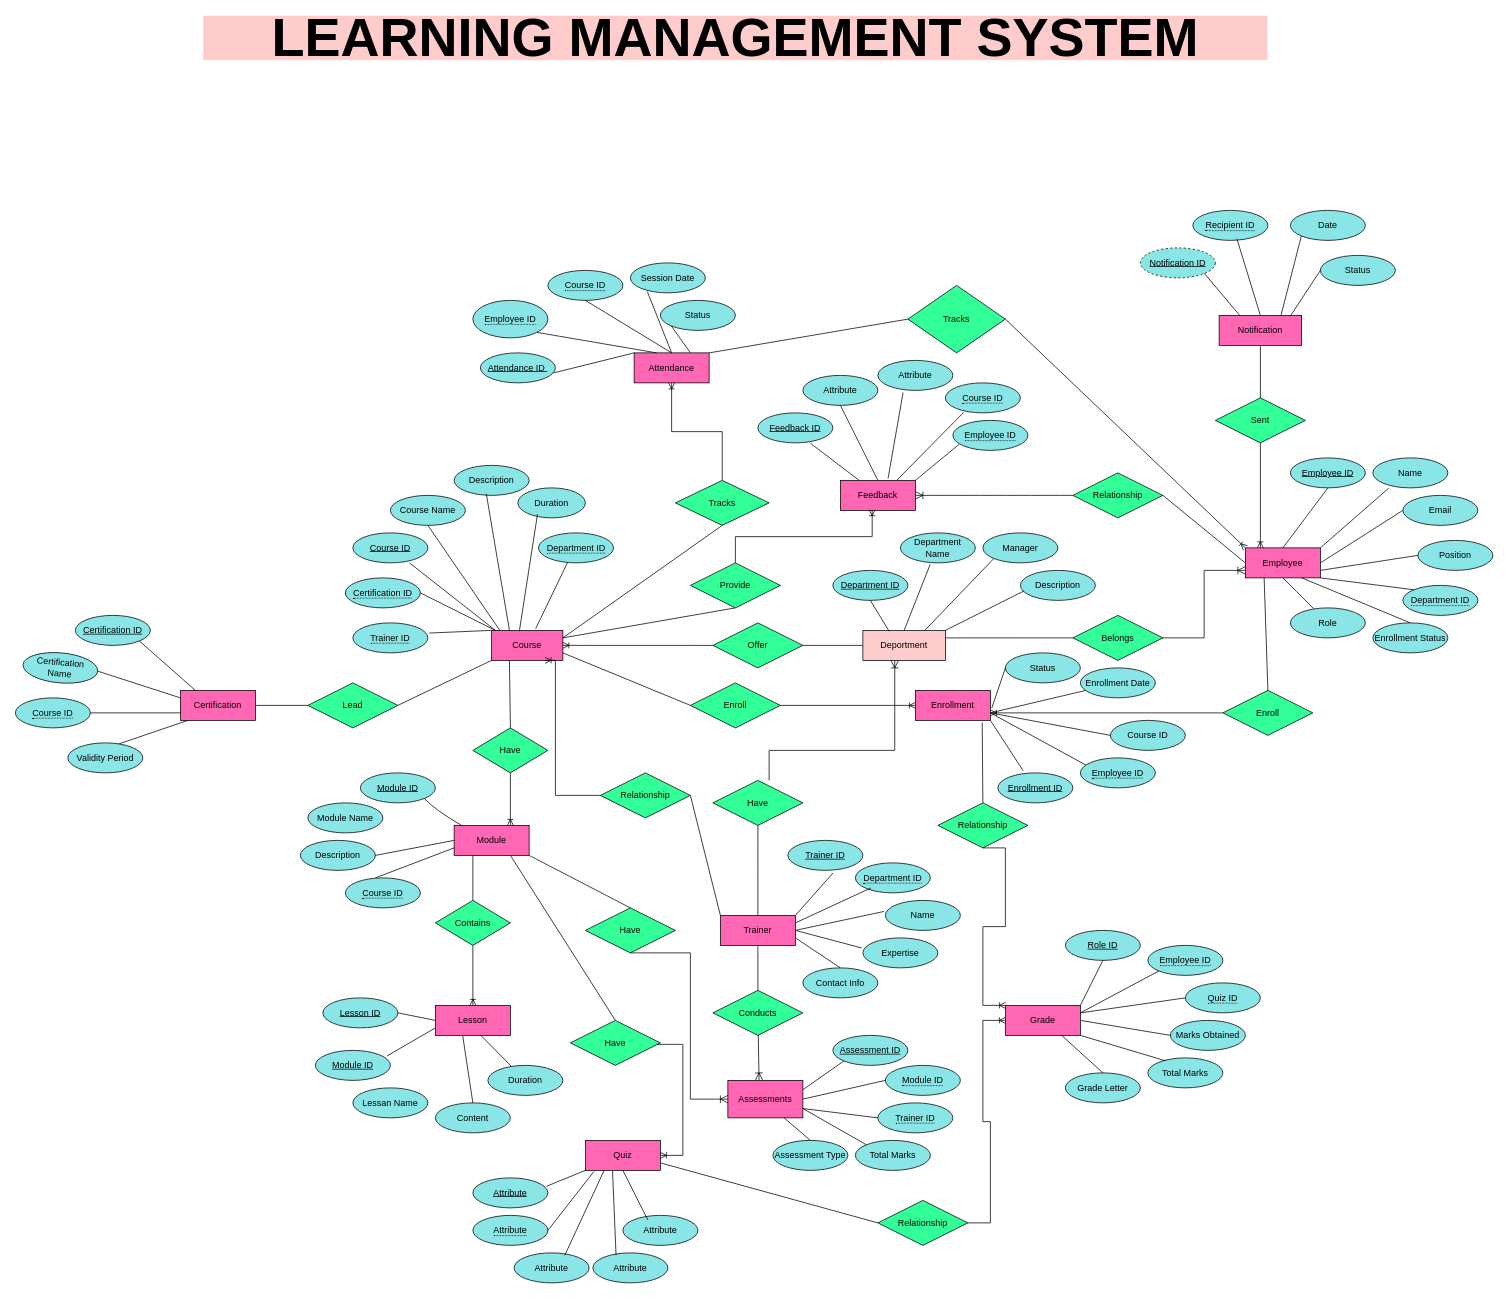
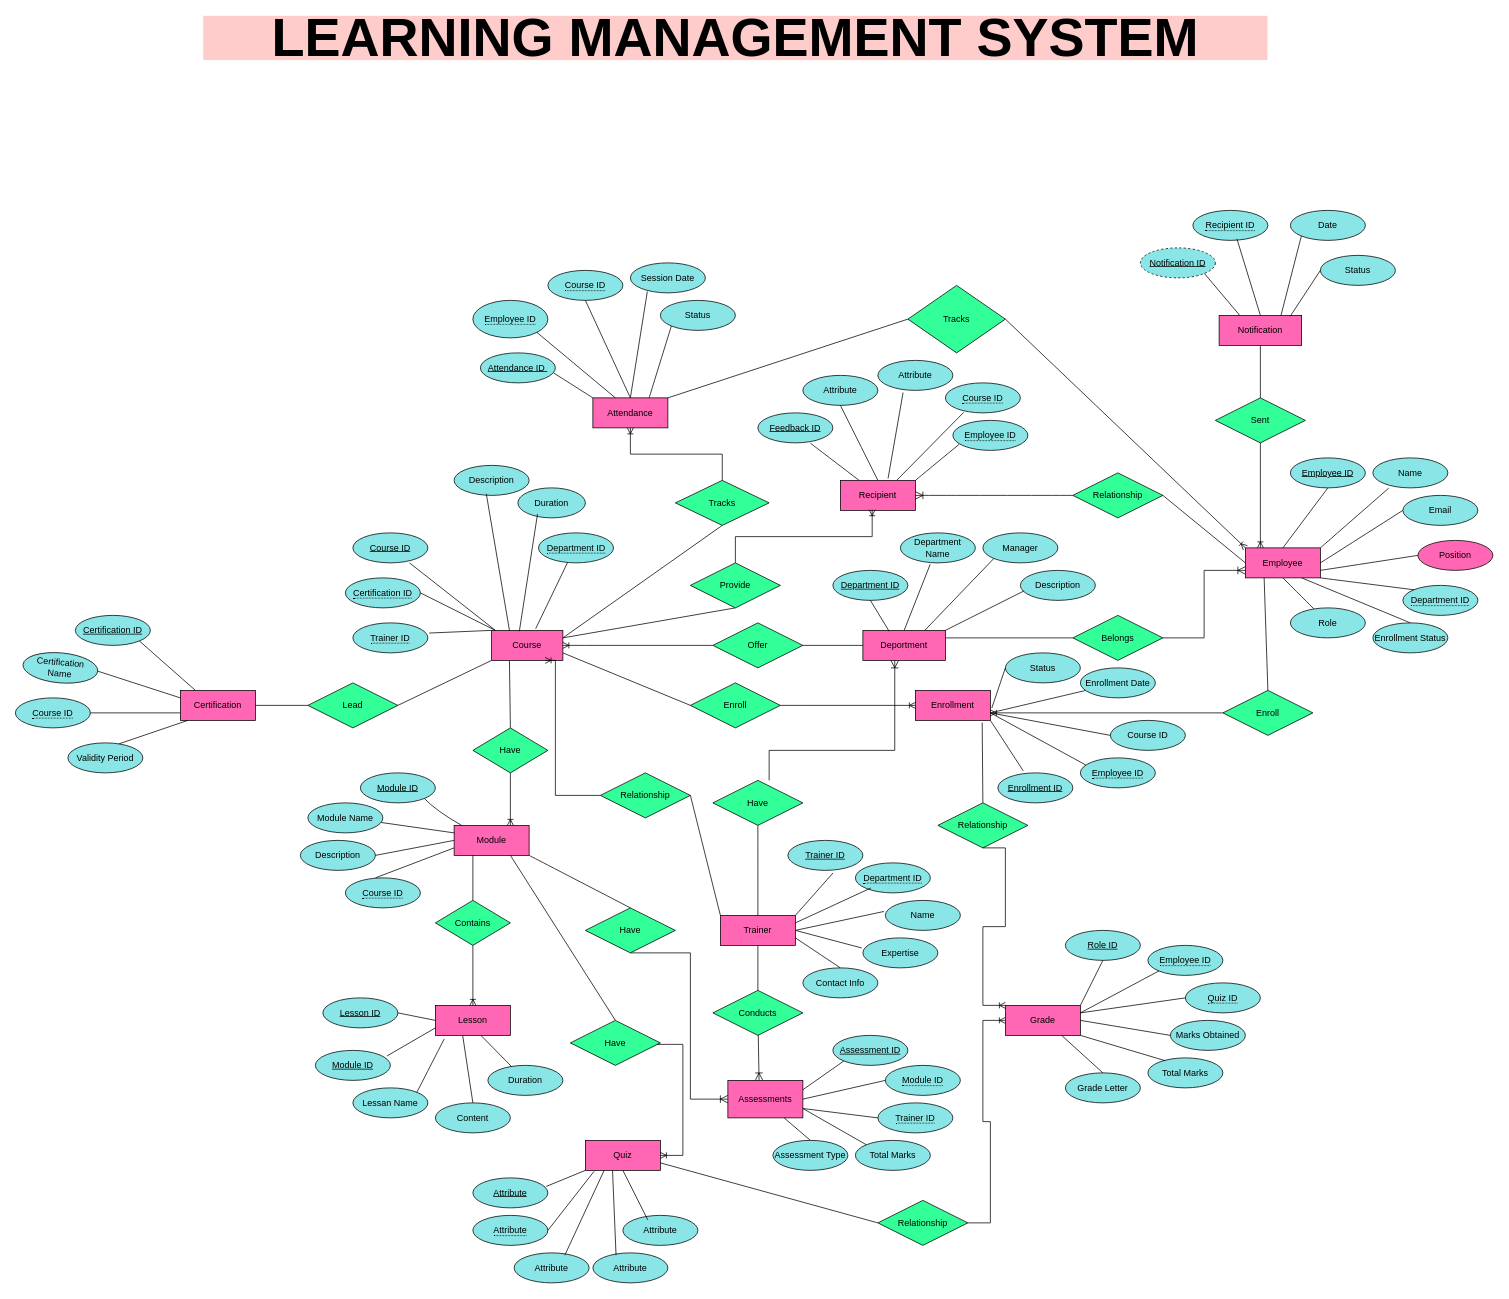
node "Attendance": moved (672, 368) -> (630, 413)
node "Feedback": label "Feedback" -> "Recipient"
node "Course Name": removed
node "Position": fillcolor #8ae6e6 -> #ff66b3
edge "Course Name" -- "Course": removed
node "Deportment": fillcolor #ffcccc -> #ff66b3
edge "Module Name" -- "Module": added
edge "Lesson" -- "Lessan Name": added
